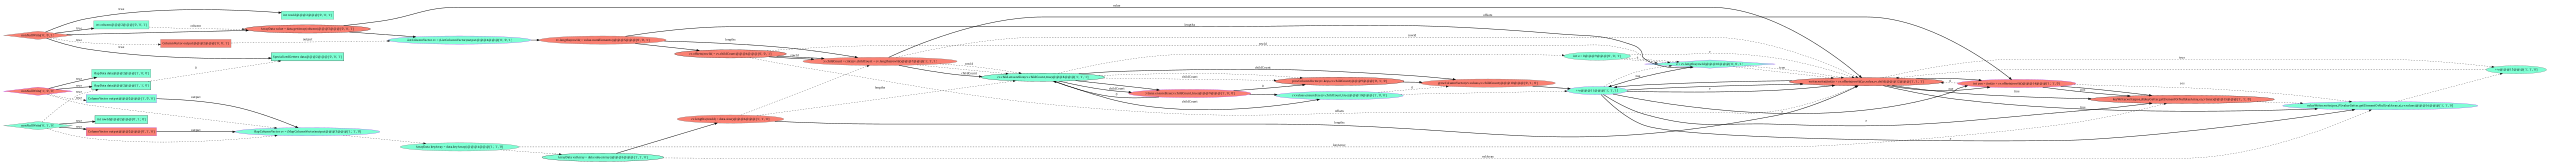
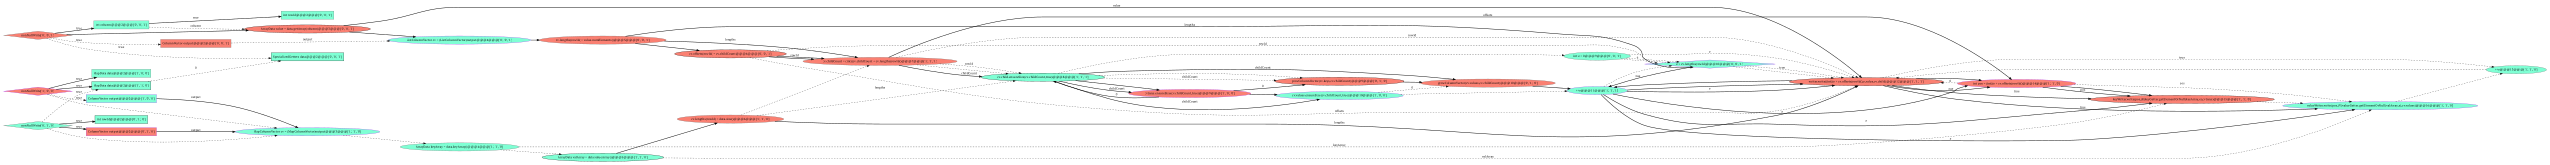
edge "nonNullWrite['0', '0', '1']" -> "int rowId@@@2@@@['0', '0', '1']": now "int column@@@2@@@['0', '0', '1']" -> "int rowId@@@2@@@['0', '0', '1']"
edge "nonNullWrite['0', '0', '1']" -> "SpecializedGetters data@@@2@@@['0', '0', '1']": style bold -> dashed
